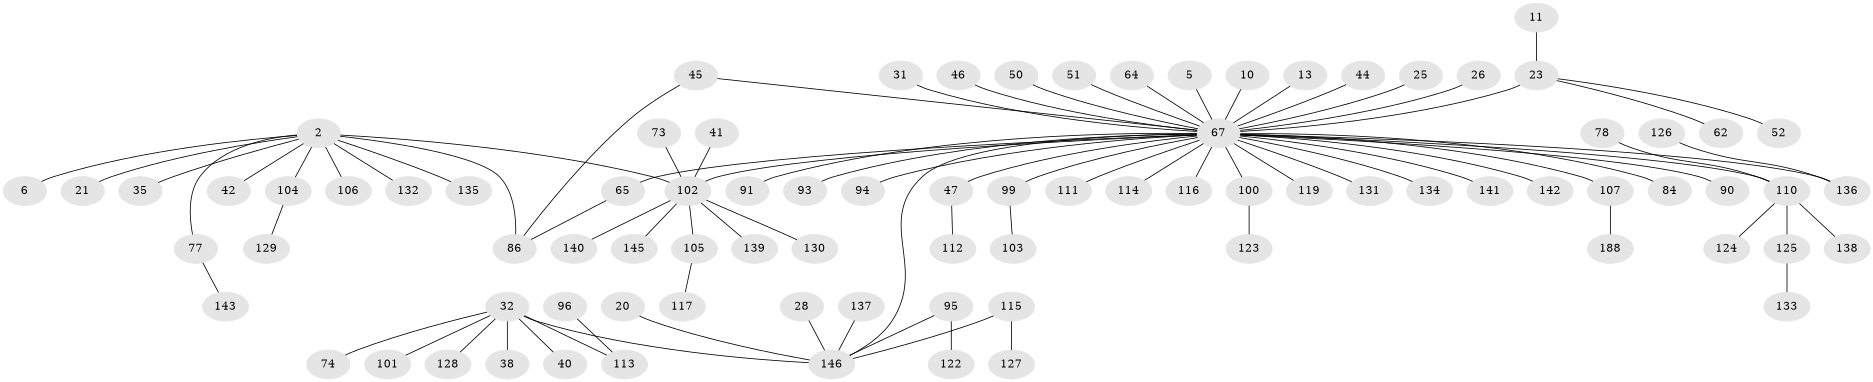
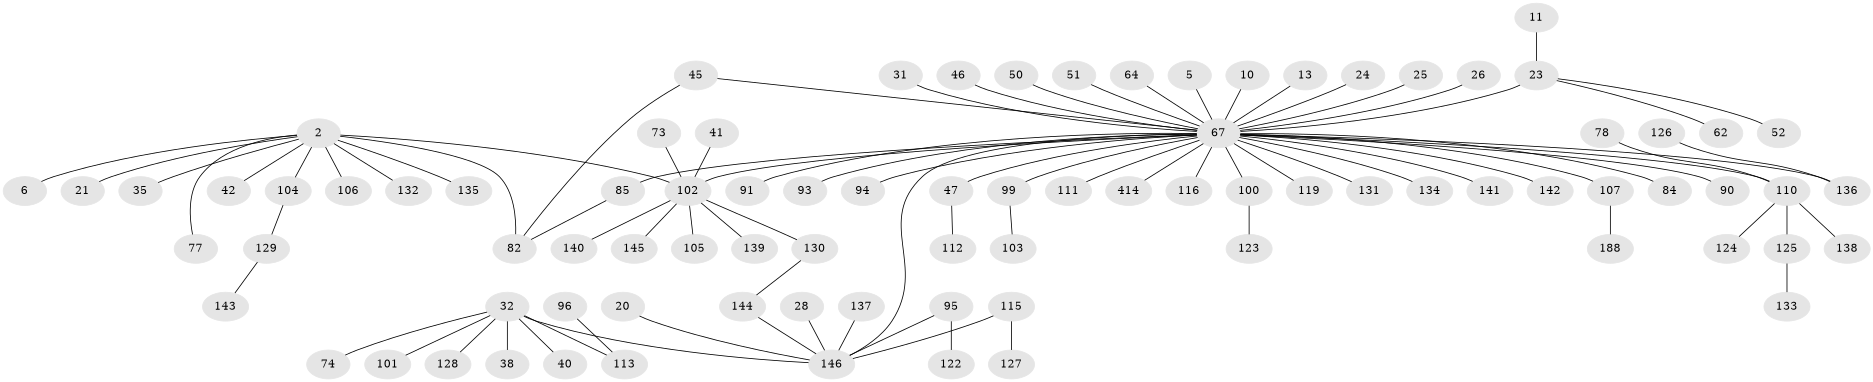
node "44": label "44" -> "24"
node "65": label "65" -> "85"
node "114": label "114" -> "414"
node "86": label "86" -> "82"
edge "77" -- "143": now "129" -- "143"
node "117": removed
node "144": added
